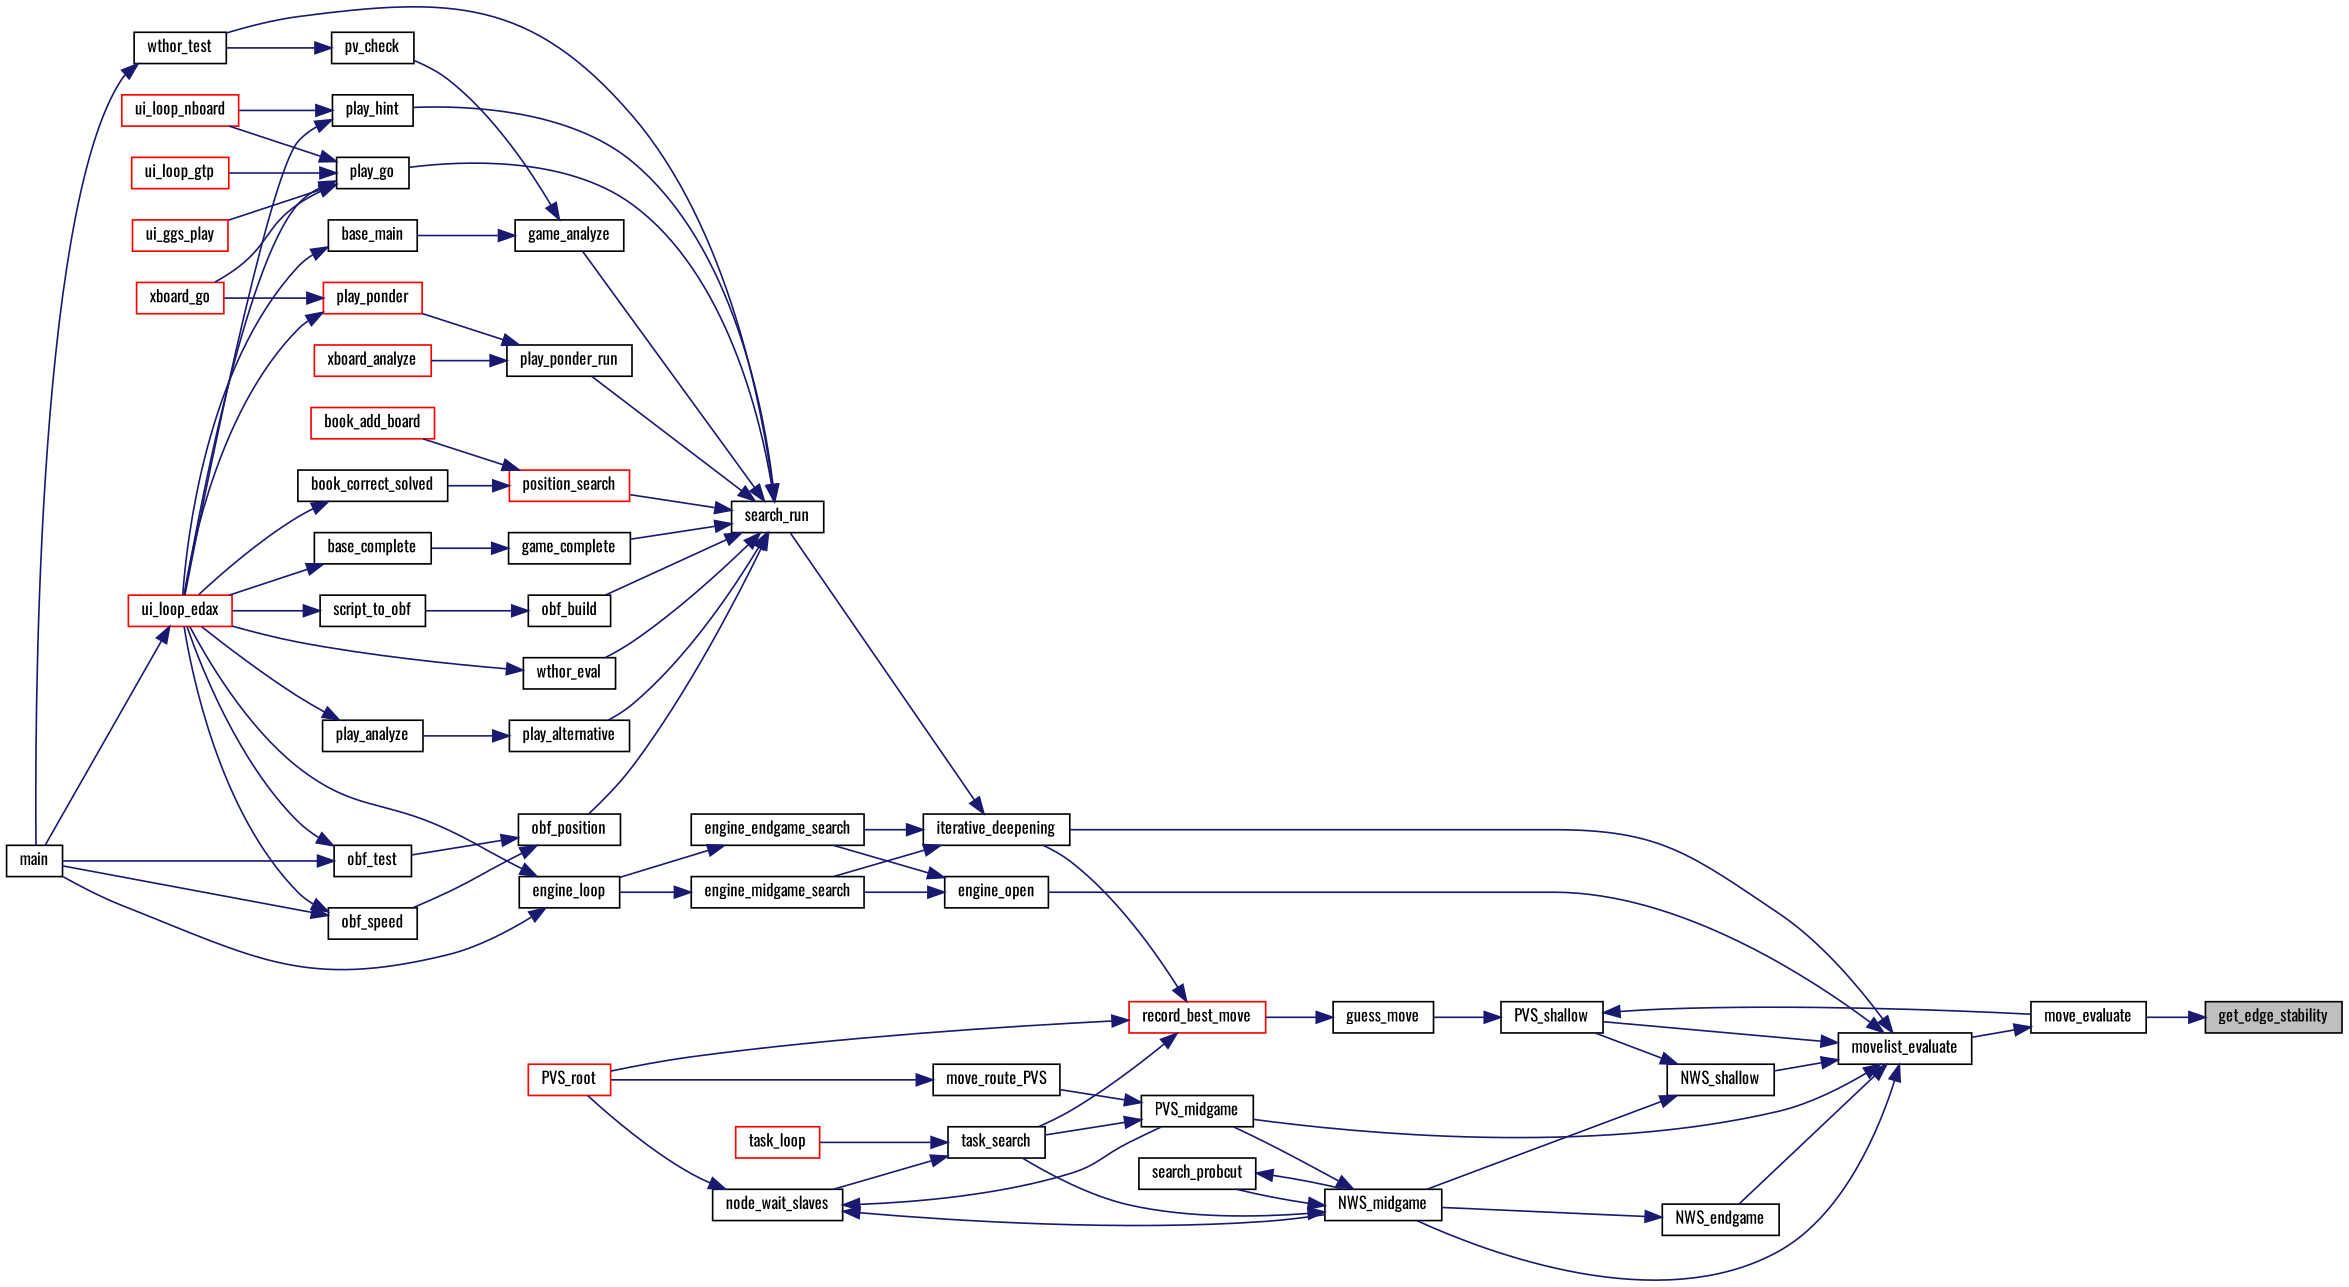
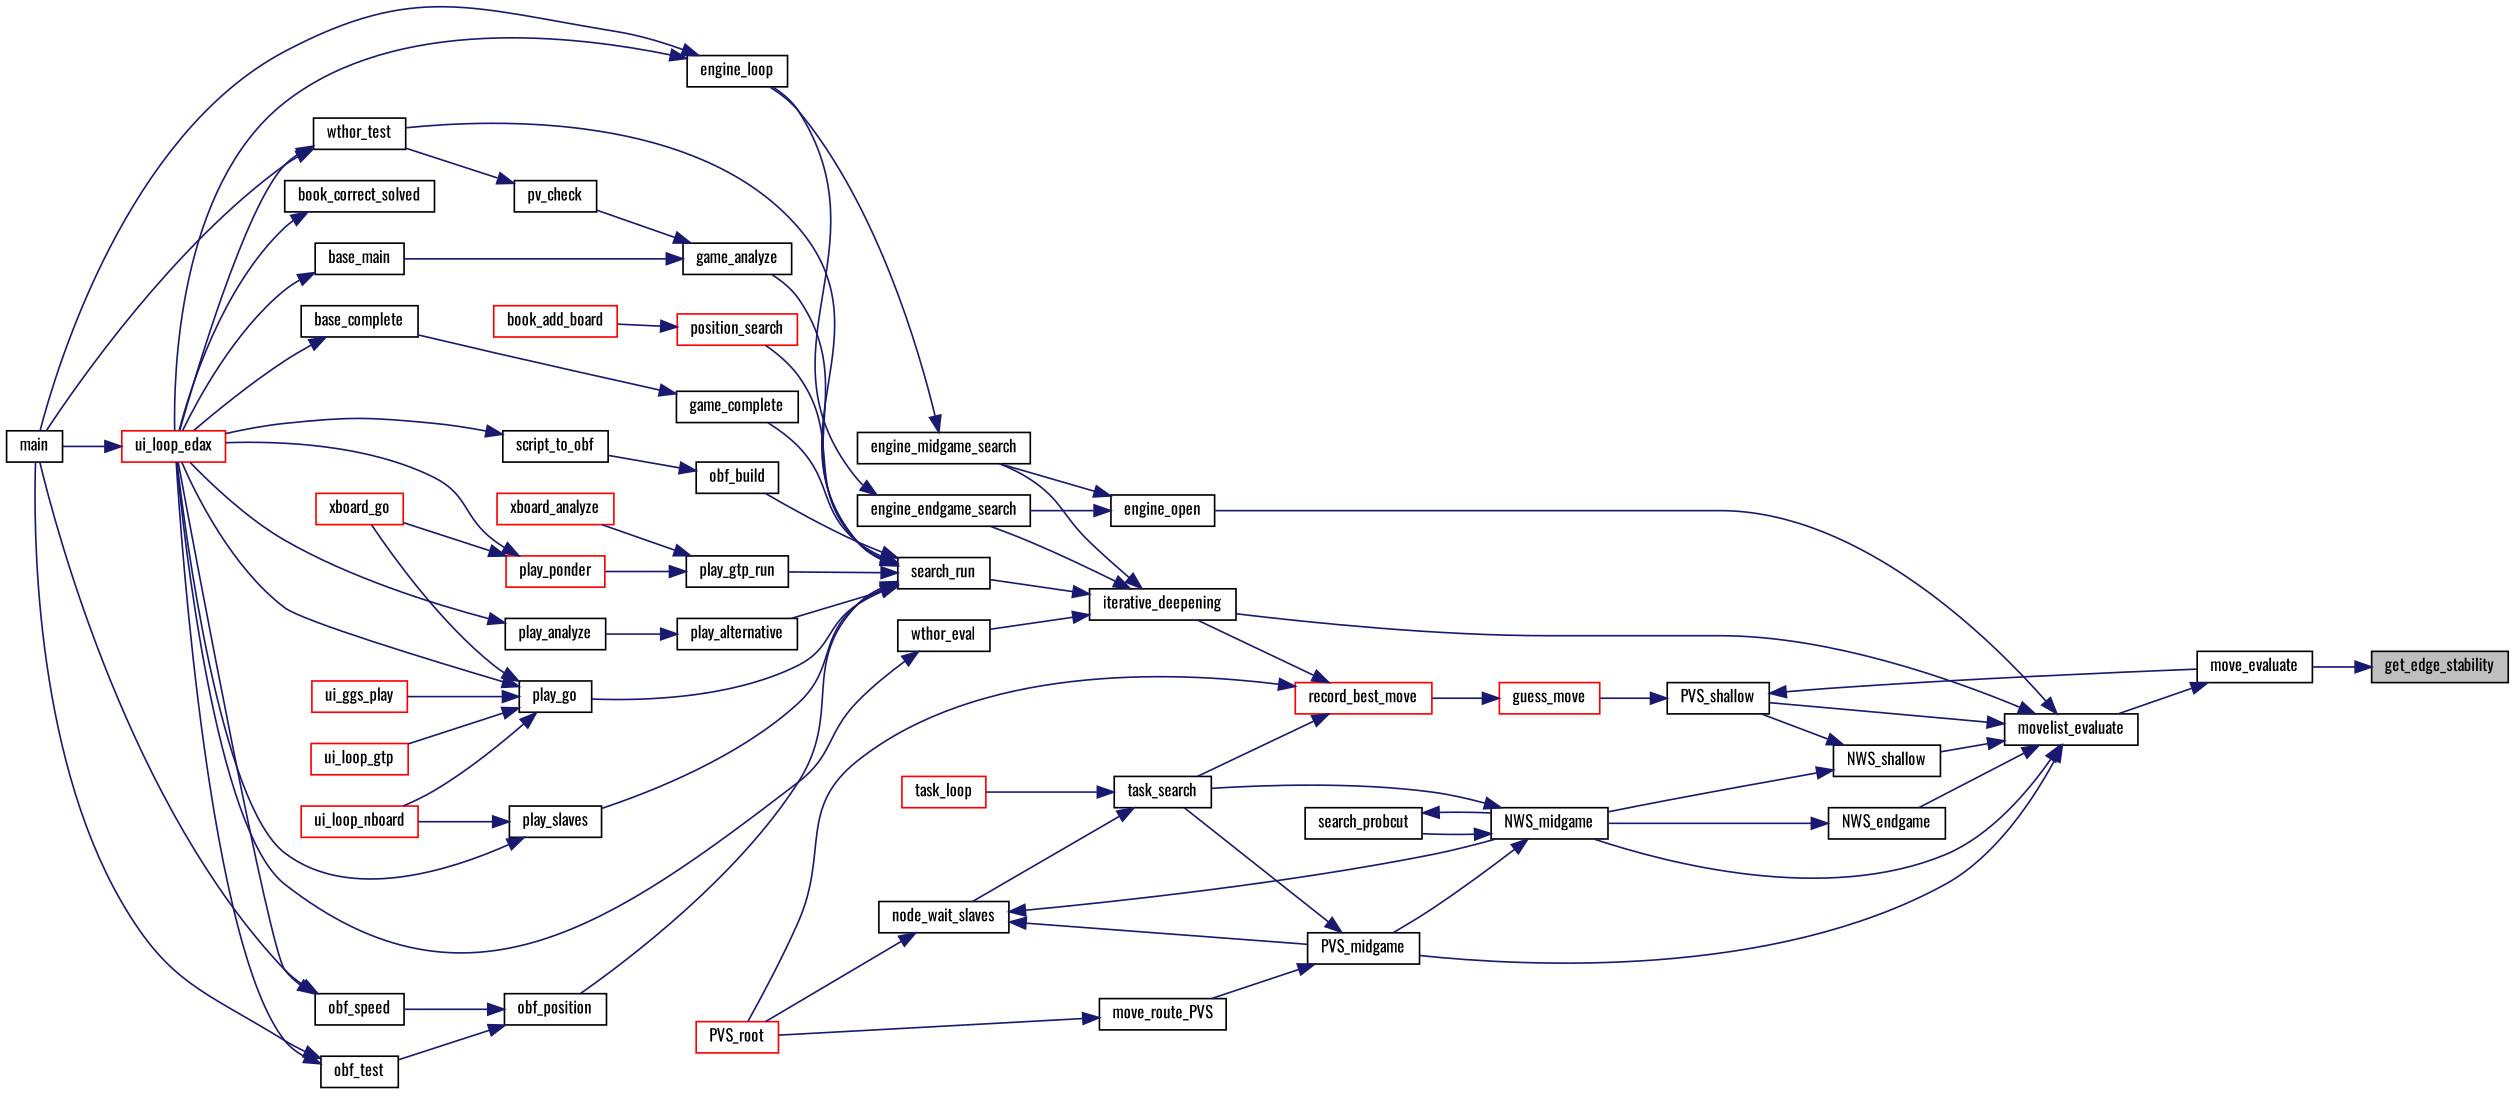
node "play_hint": label "play_hint" -> "play_slaves"
edge "ui_loop_edax" -> "wthor_test": added
node "play_ponder_run": label "play_ponder_run" -> "play_gtp_run"
edge "book_correct_solved" -> "position_search": removed
edge "wthor_eval" -> "search_run": now "wthor_eval" -> "iterative_deepening"
node "guess_move": color black -> red
